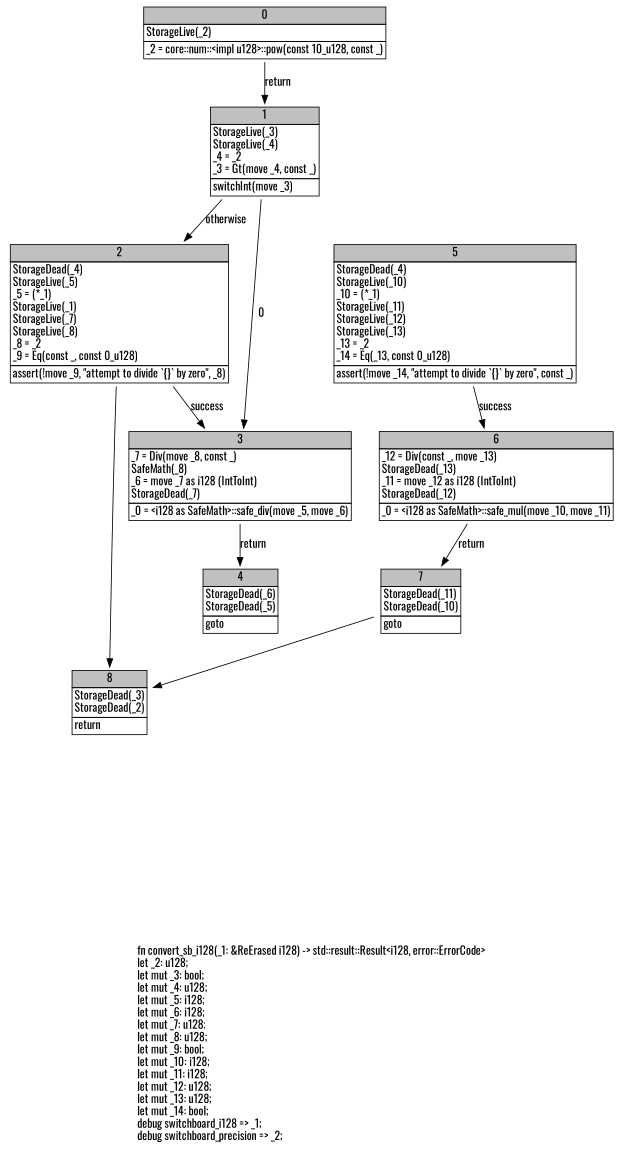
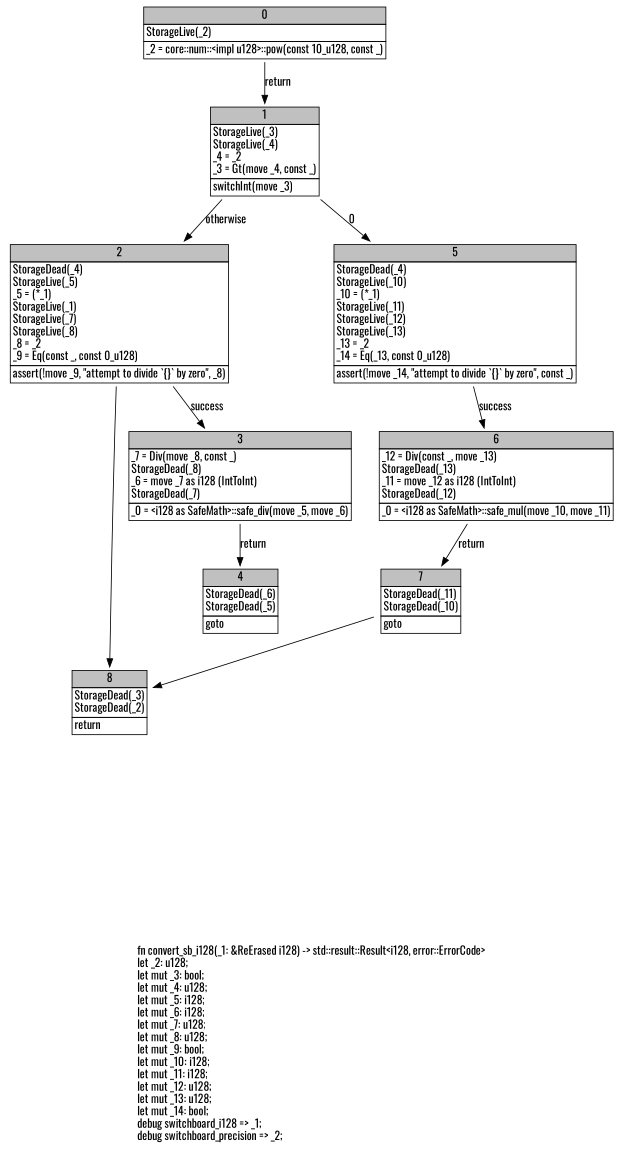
edge "1" -> "3": now "1" -> "5"
node "3": text "SafeMath(_8)" -> "StorageDead(_8)"
